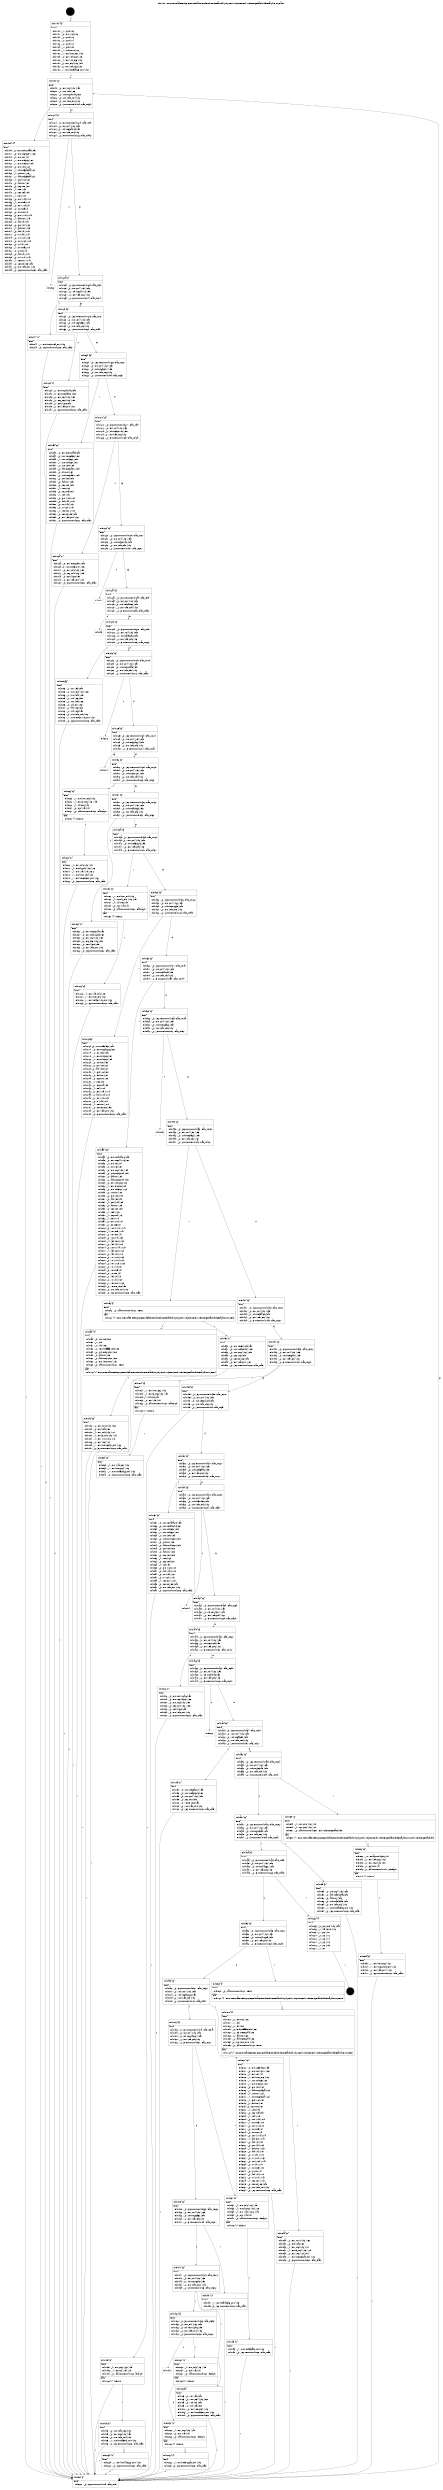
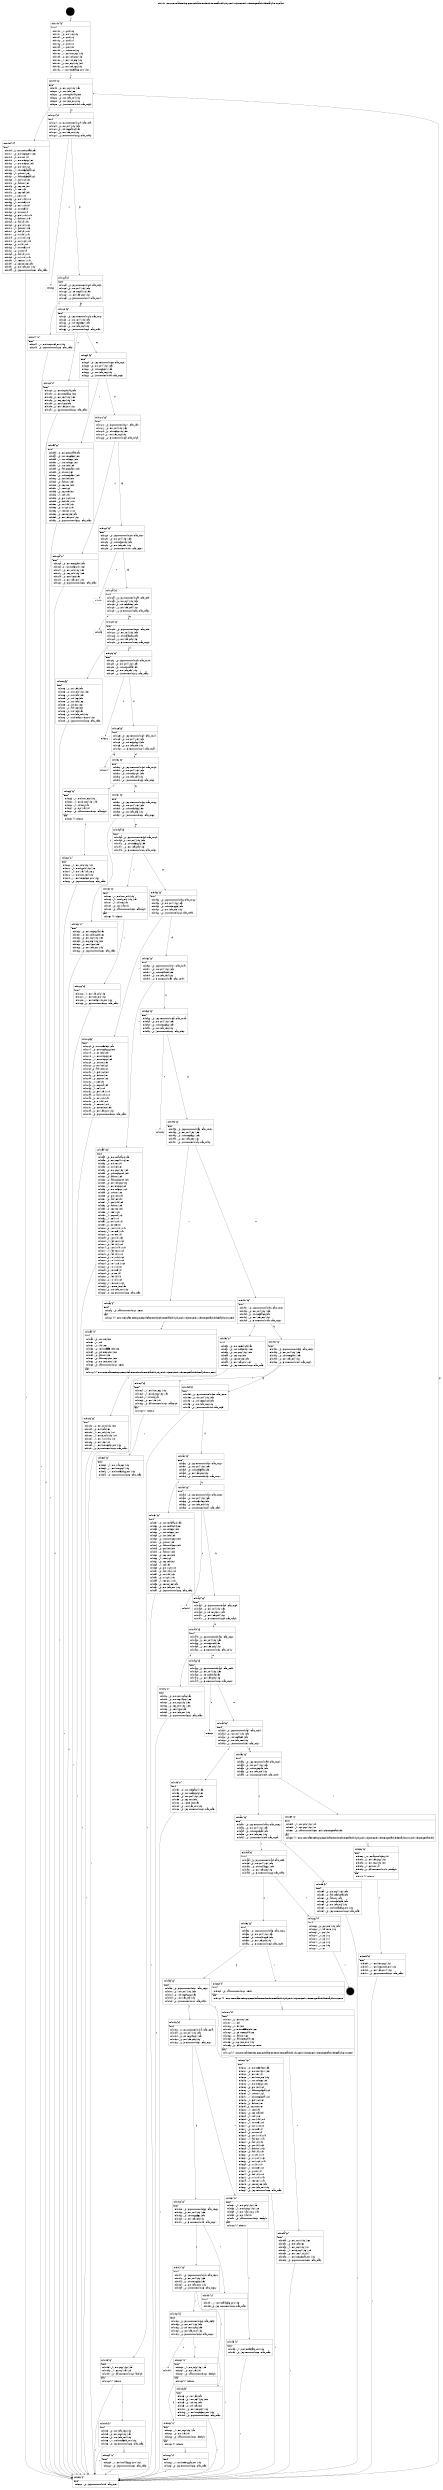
edge "0x401ca6 [5]" -> "0x401b9c [27]": now "0x4019b7 [25]" -> "0x401b9c [27]"
